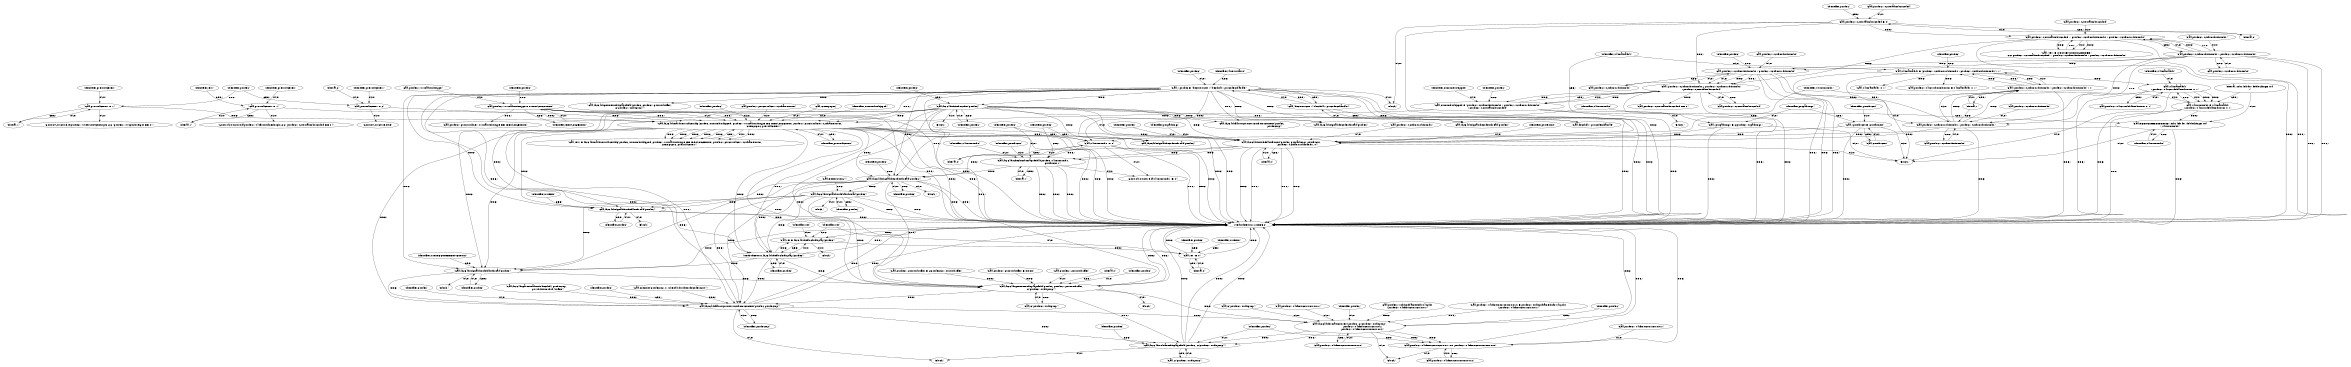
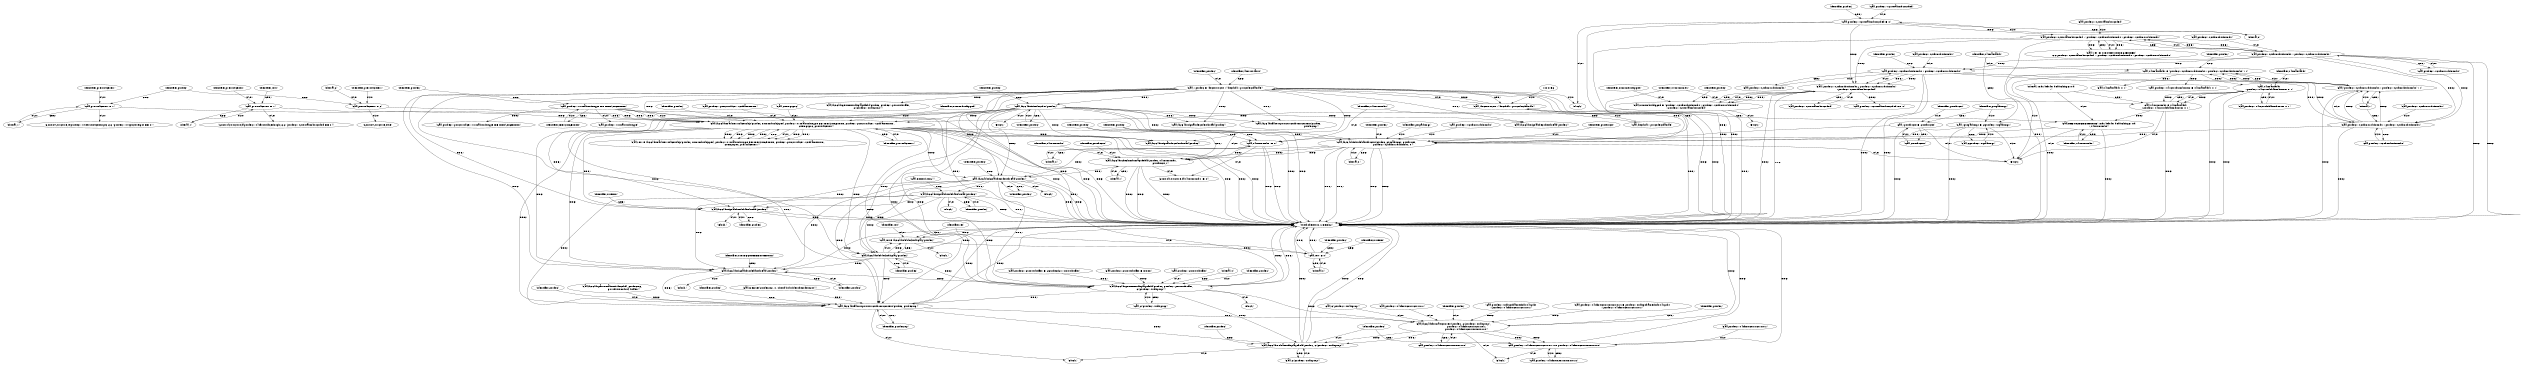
node "1000156": added
edge "(Call,ps_dec->u1_nal_unit_type)" -> "(Call,ps_dec->u1_nal_unit_type == IDR_SLICE_NAL)": reversed
node "(Call,&ps_dec->s_pad_mgr)": added
node "(MethodReturn,ih264d_deblock_display(ps_dec))": label "(MethodReturn,ih264d_deblock_display(ps_dec))" -> "(Call,ih264d_deblock_display(ps_dec))"
